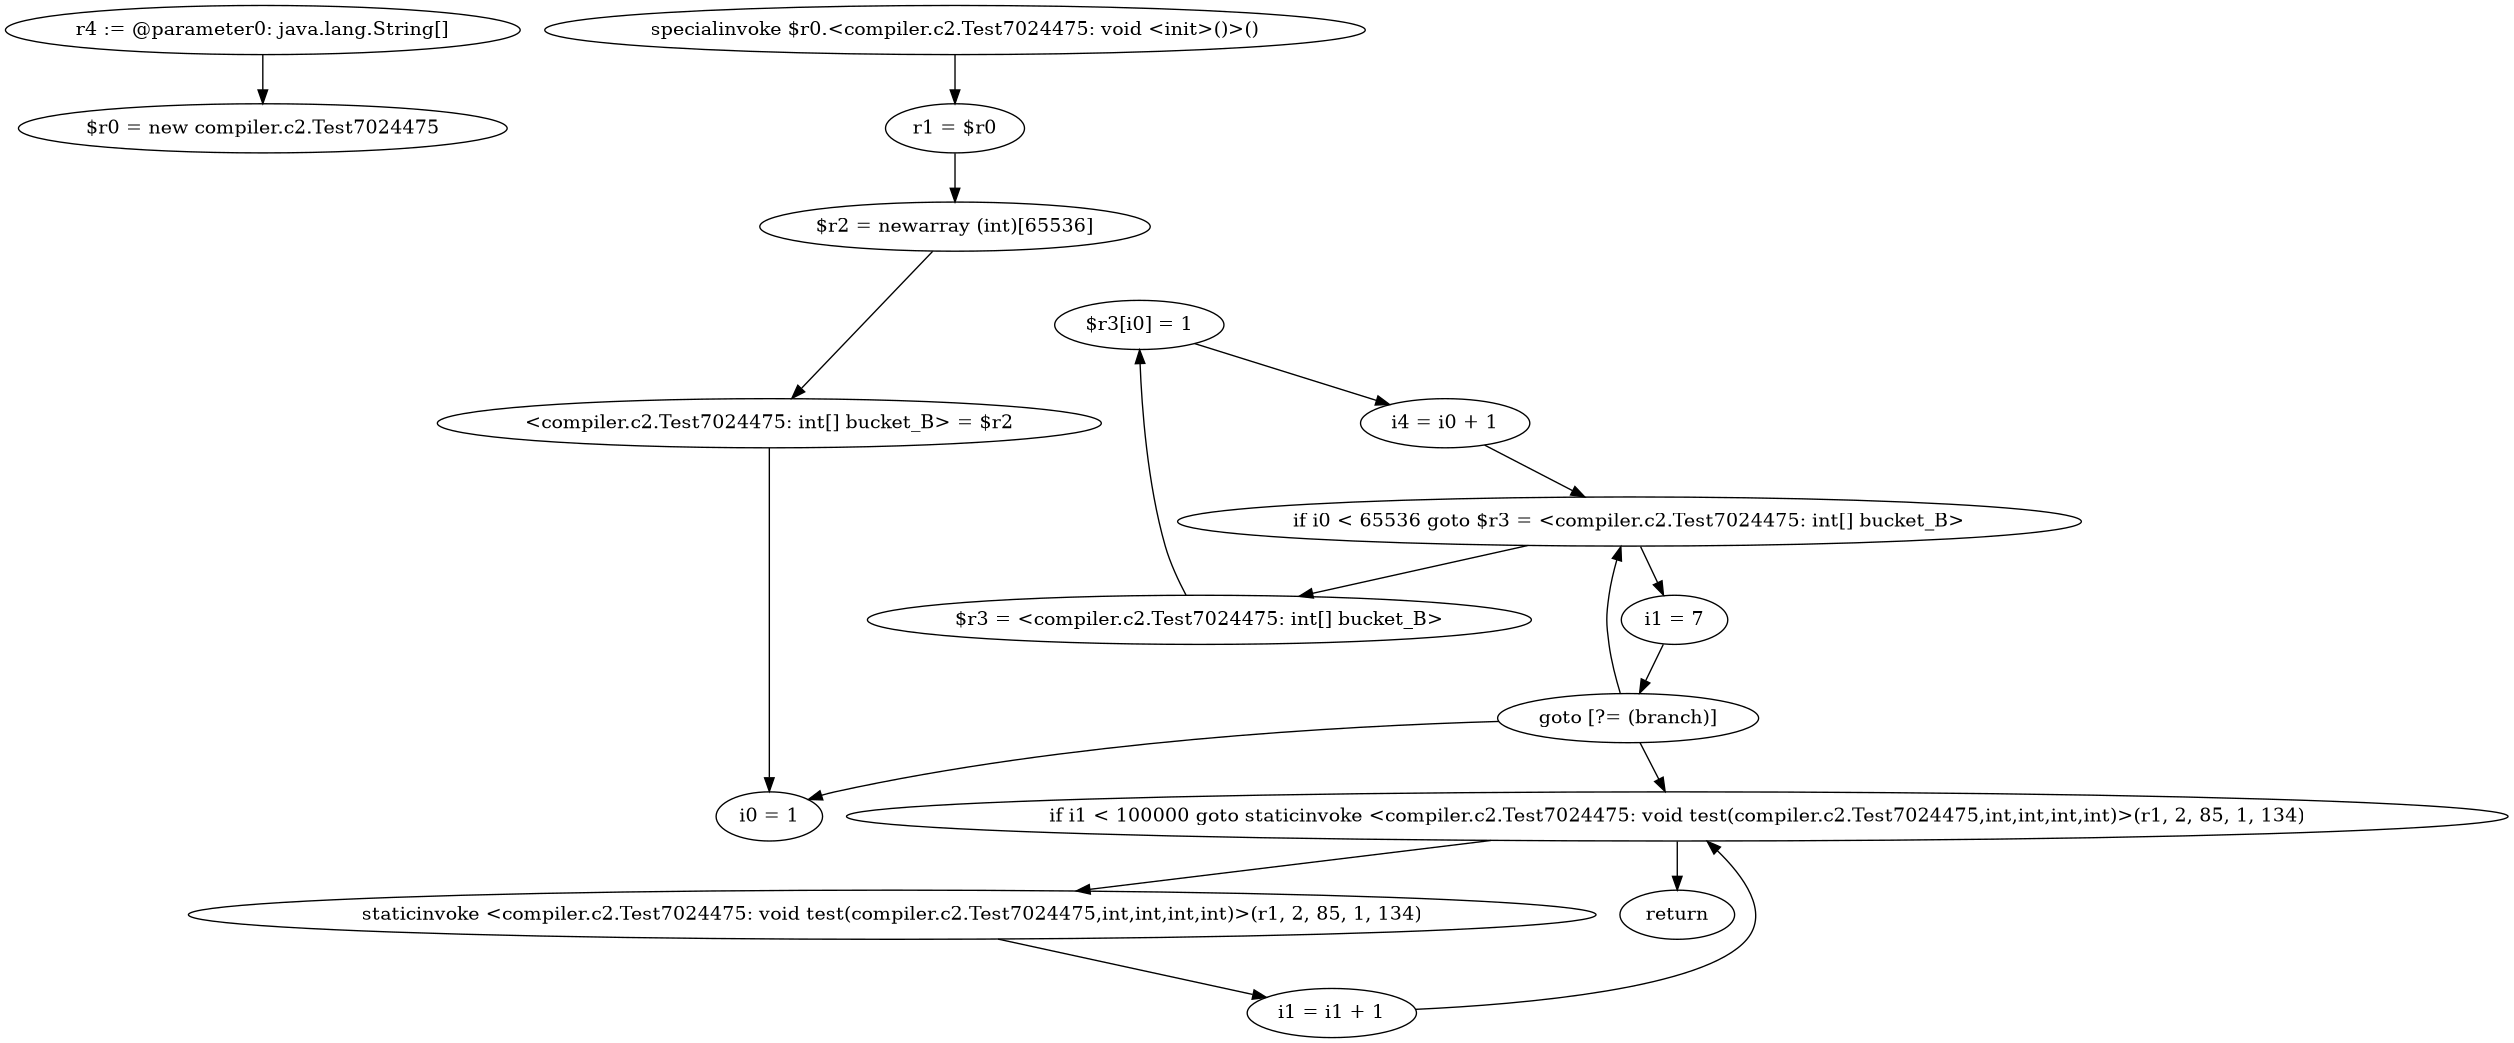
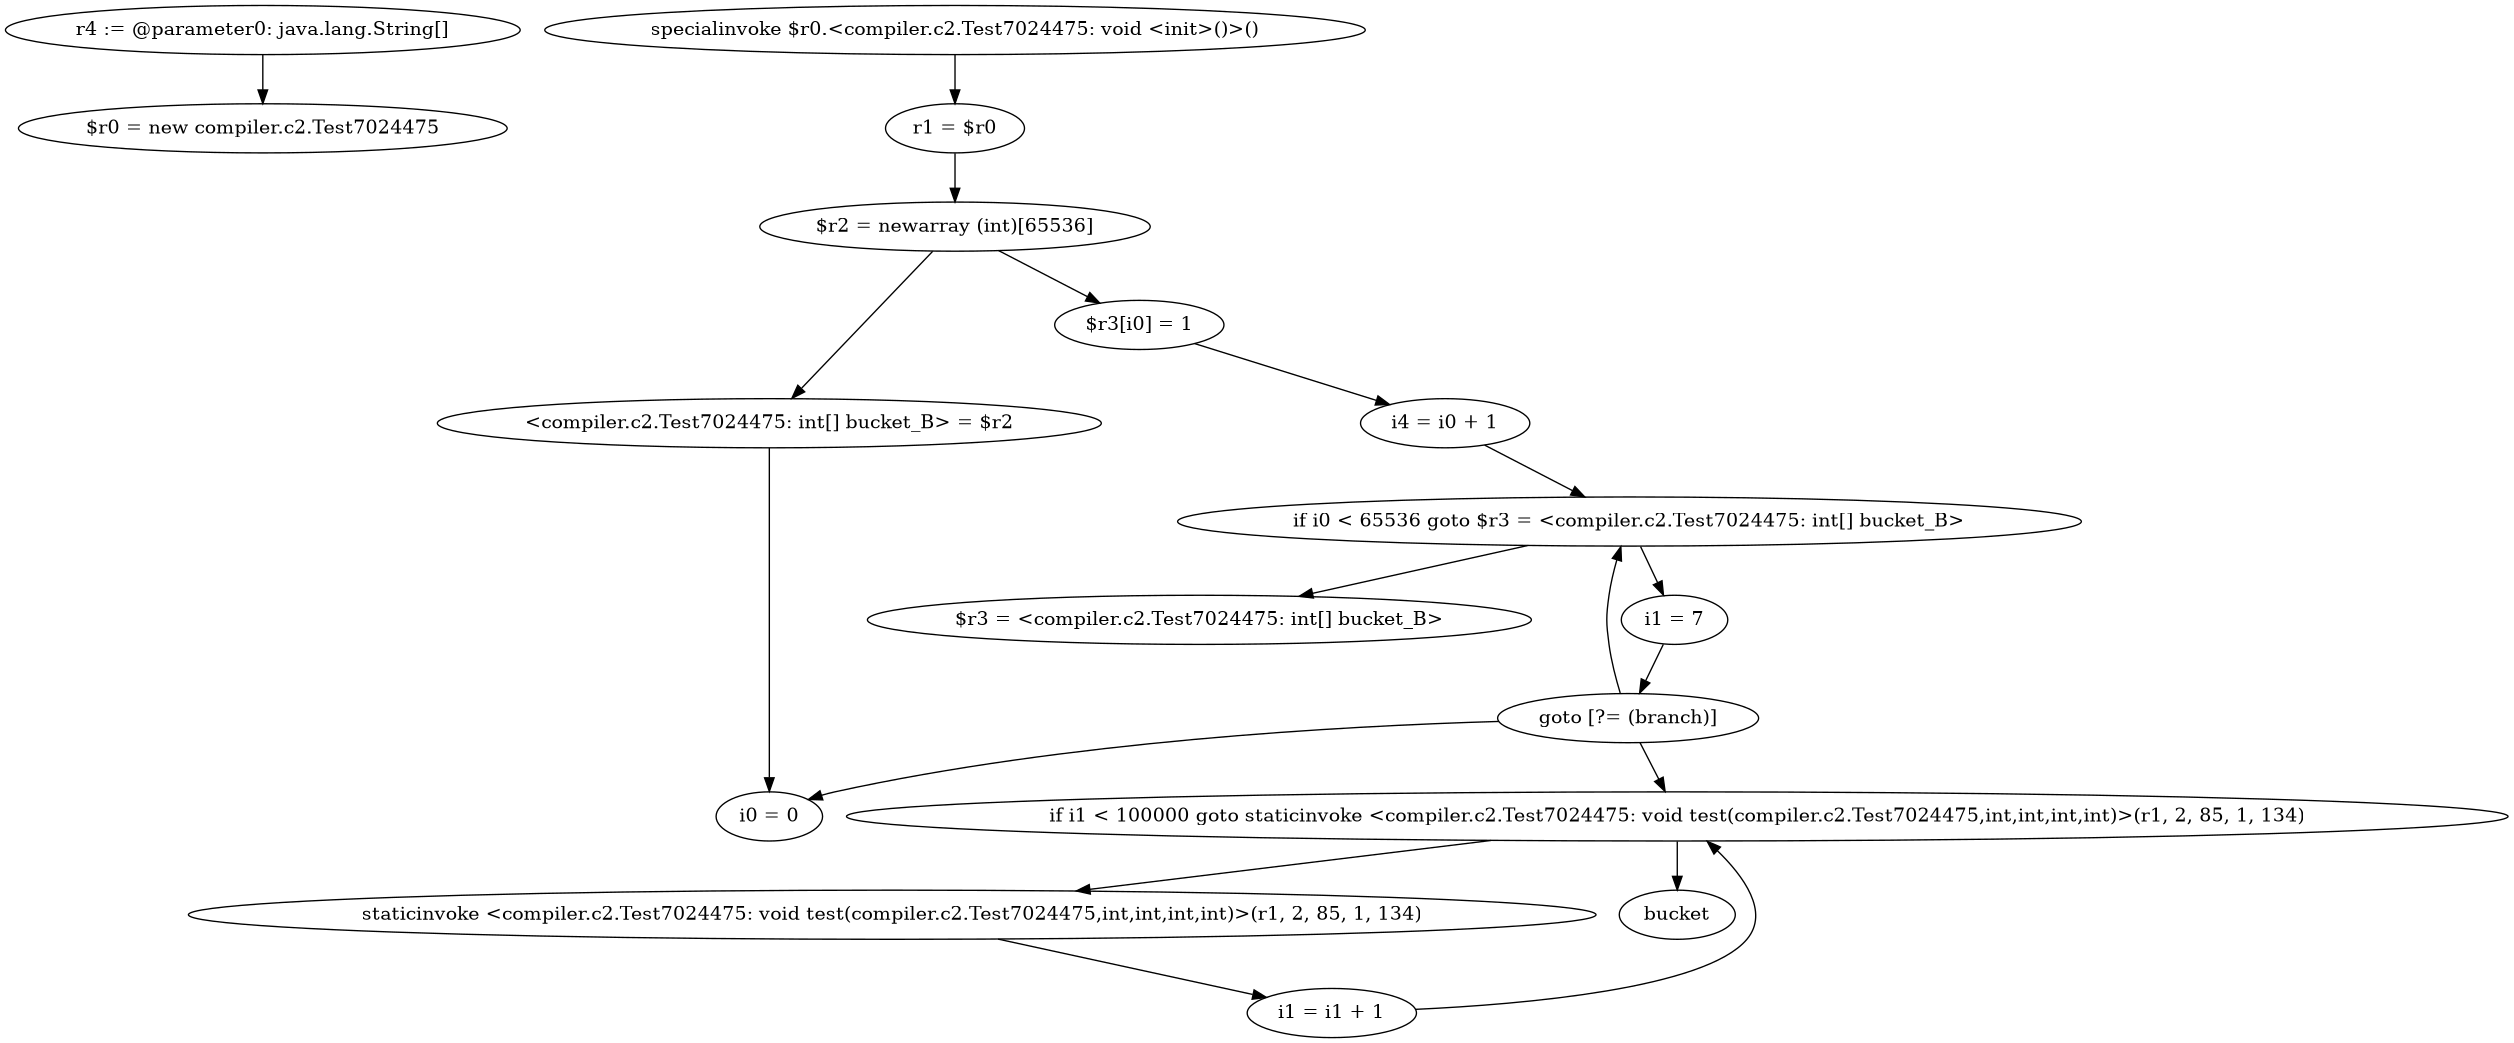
edge "$r3 = <compiler.c2.Test7024475: int[] bucket_B>" -> "$r3[i0] = 1": now "$r2 = newarray (int)[65536]" -> "$r3[i0] = 1"
node "i0 = 1": label "i0 = 1" -> "i0 = 0"
node "return": label "return" -> "bucket"
